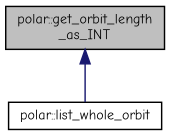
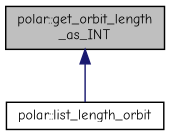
node "polar::list_whole_orbit": label "polar::list_whole_orbit" -> "polar::list_length_orbit"
